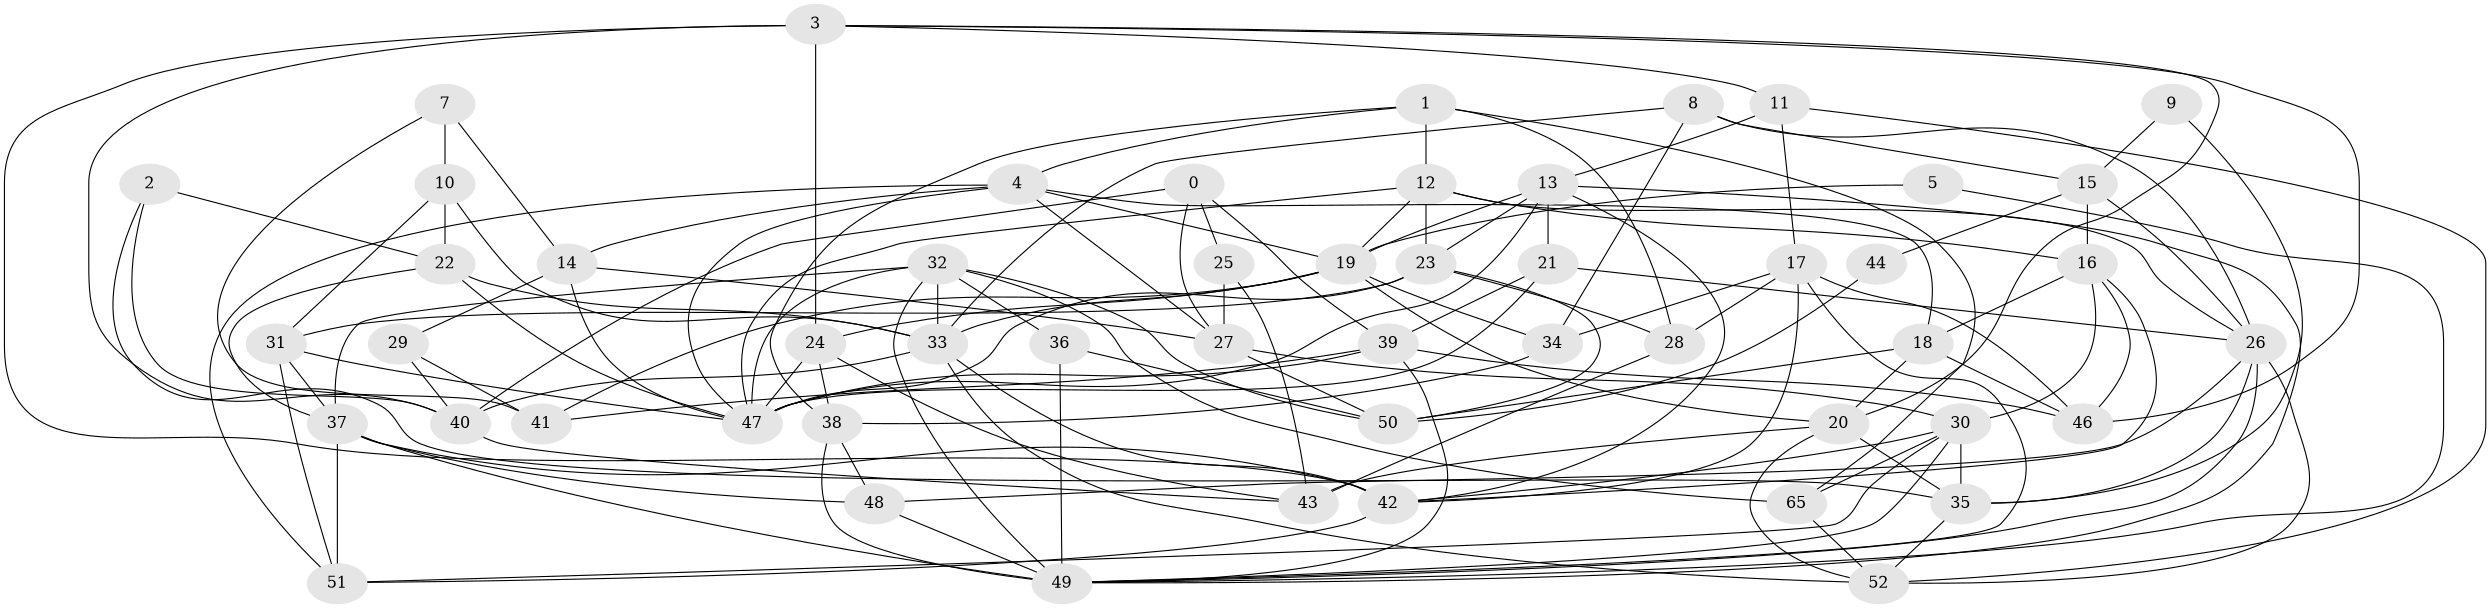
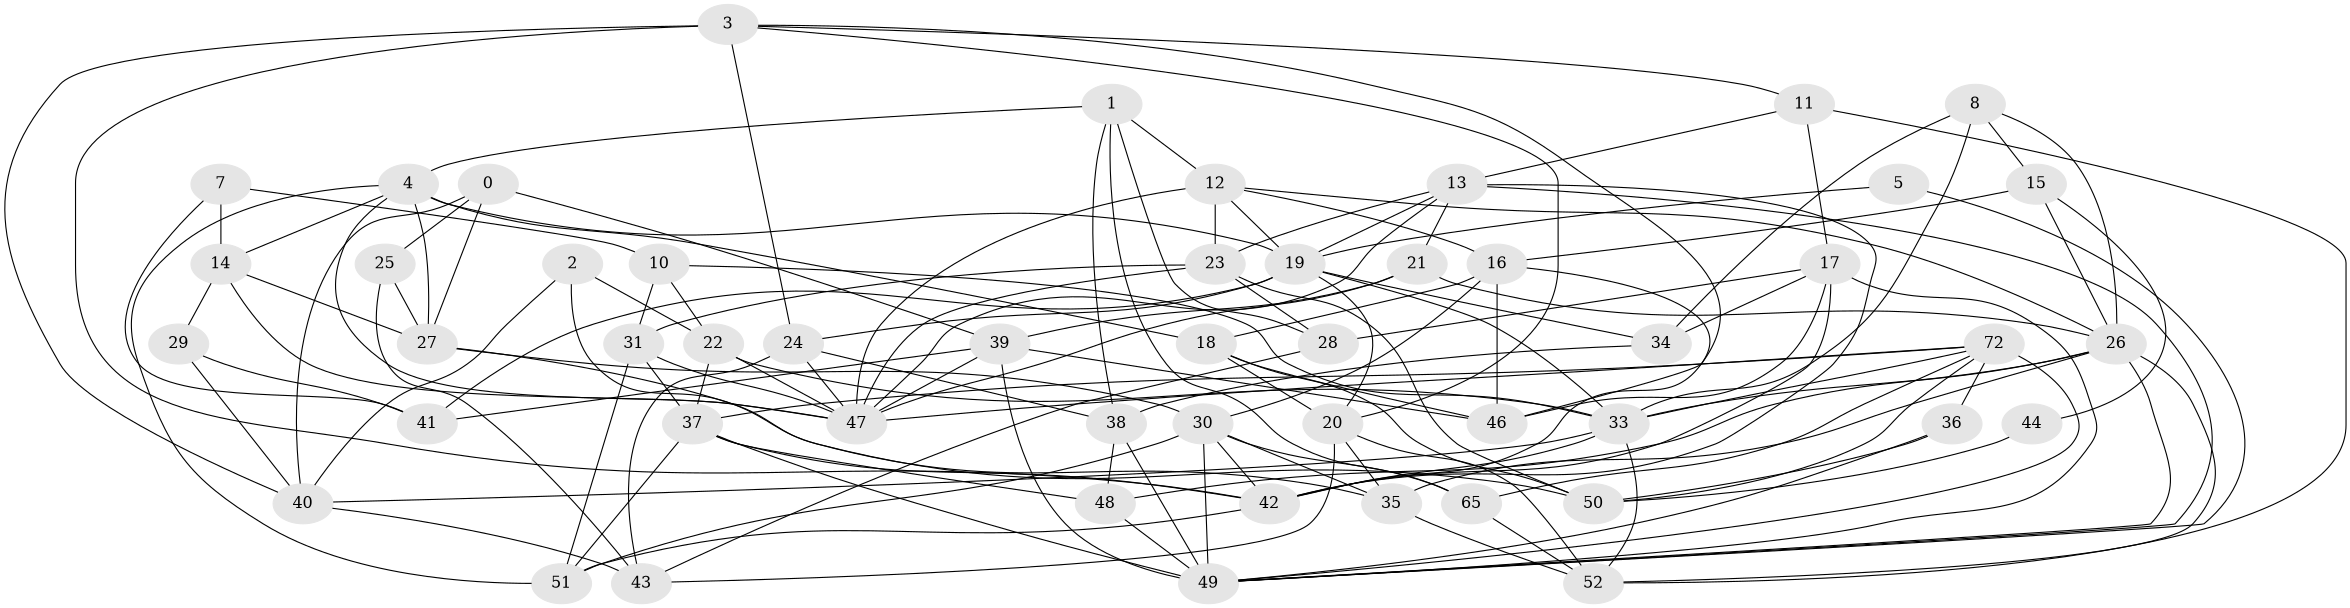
node "9": removed
node "32": label "32" -> "72"
edge "26" -- "33": added
